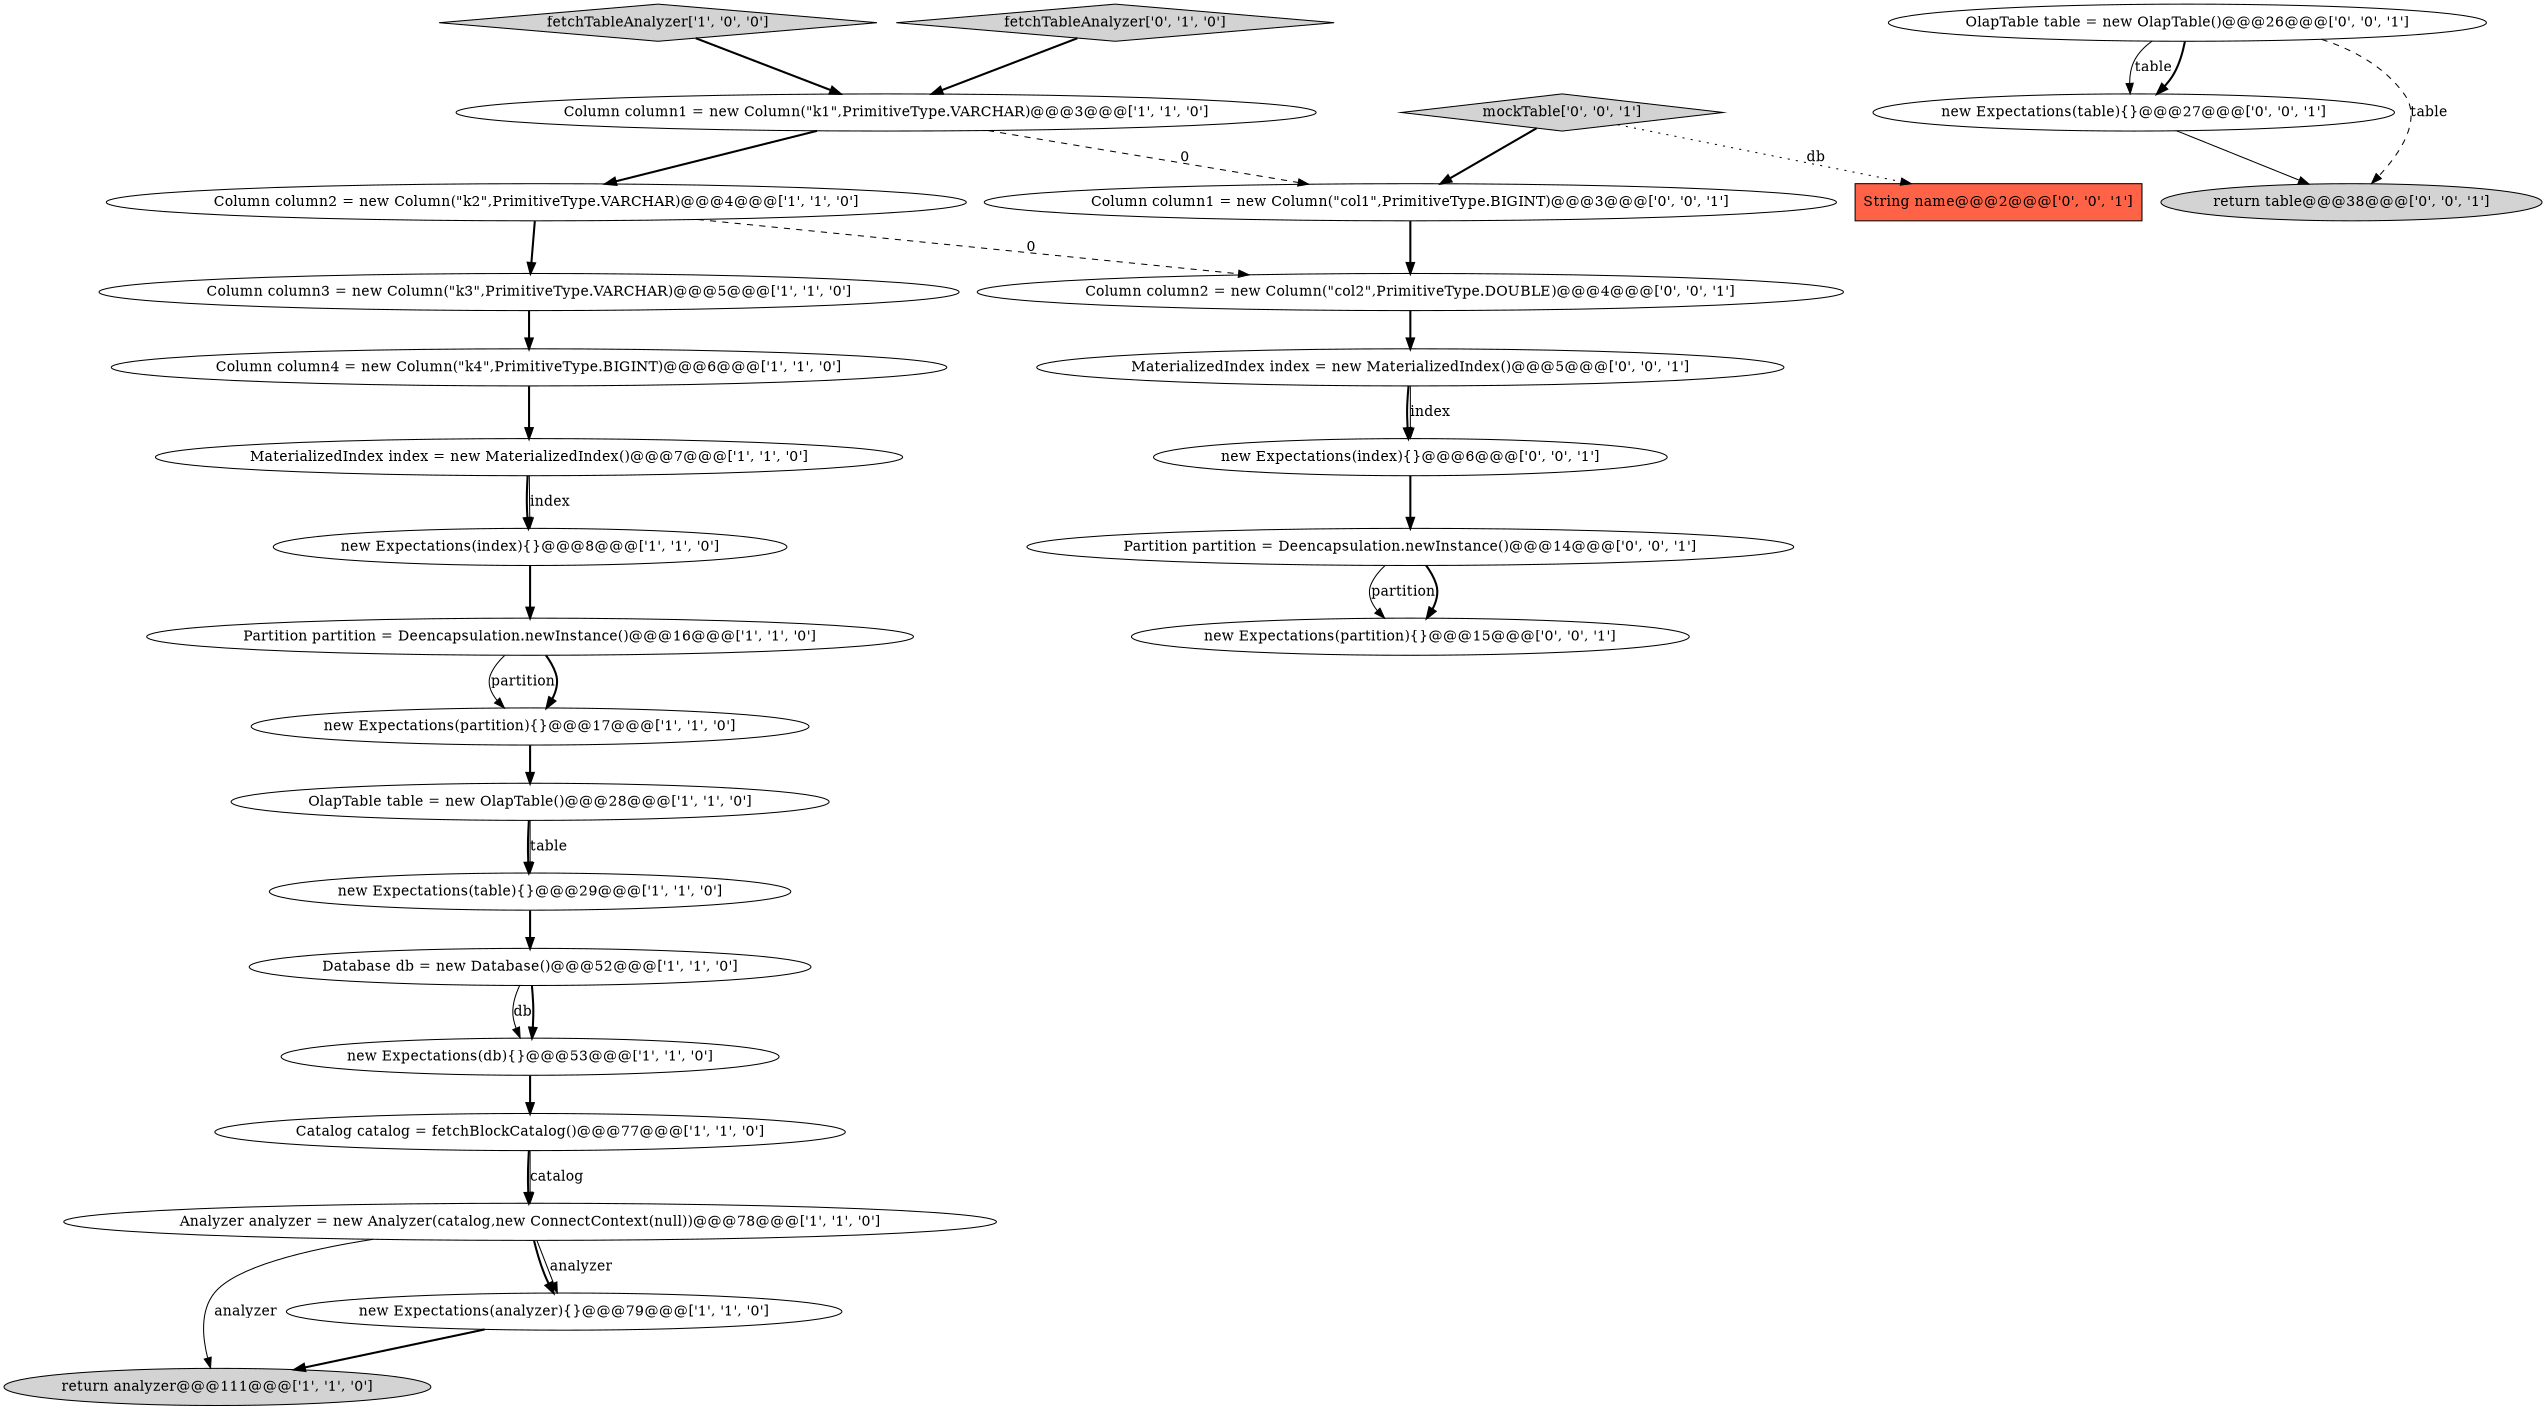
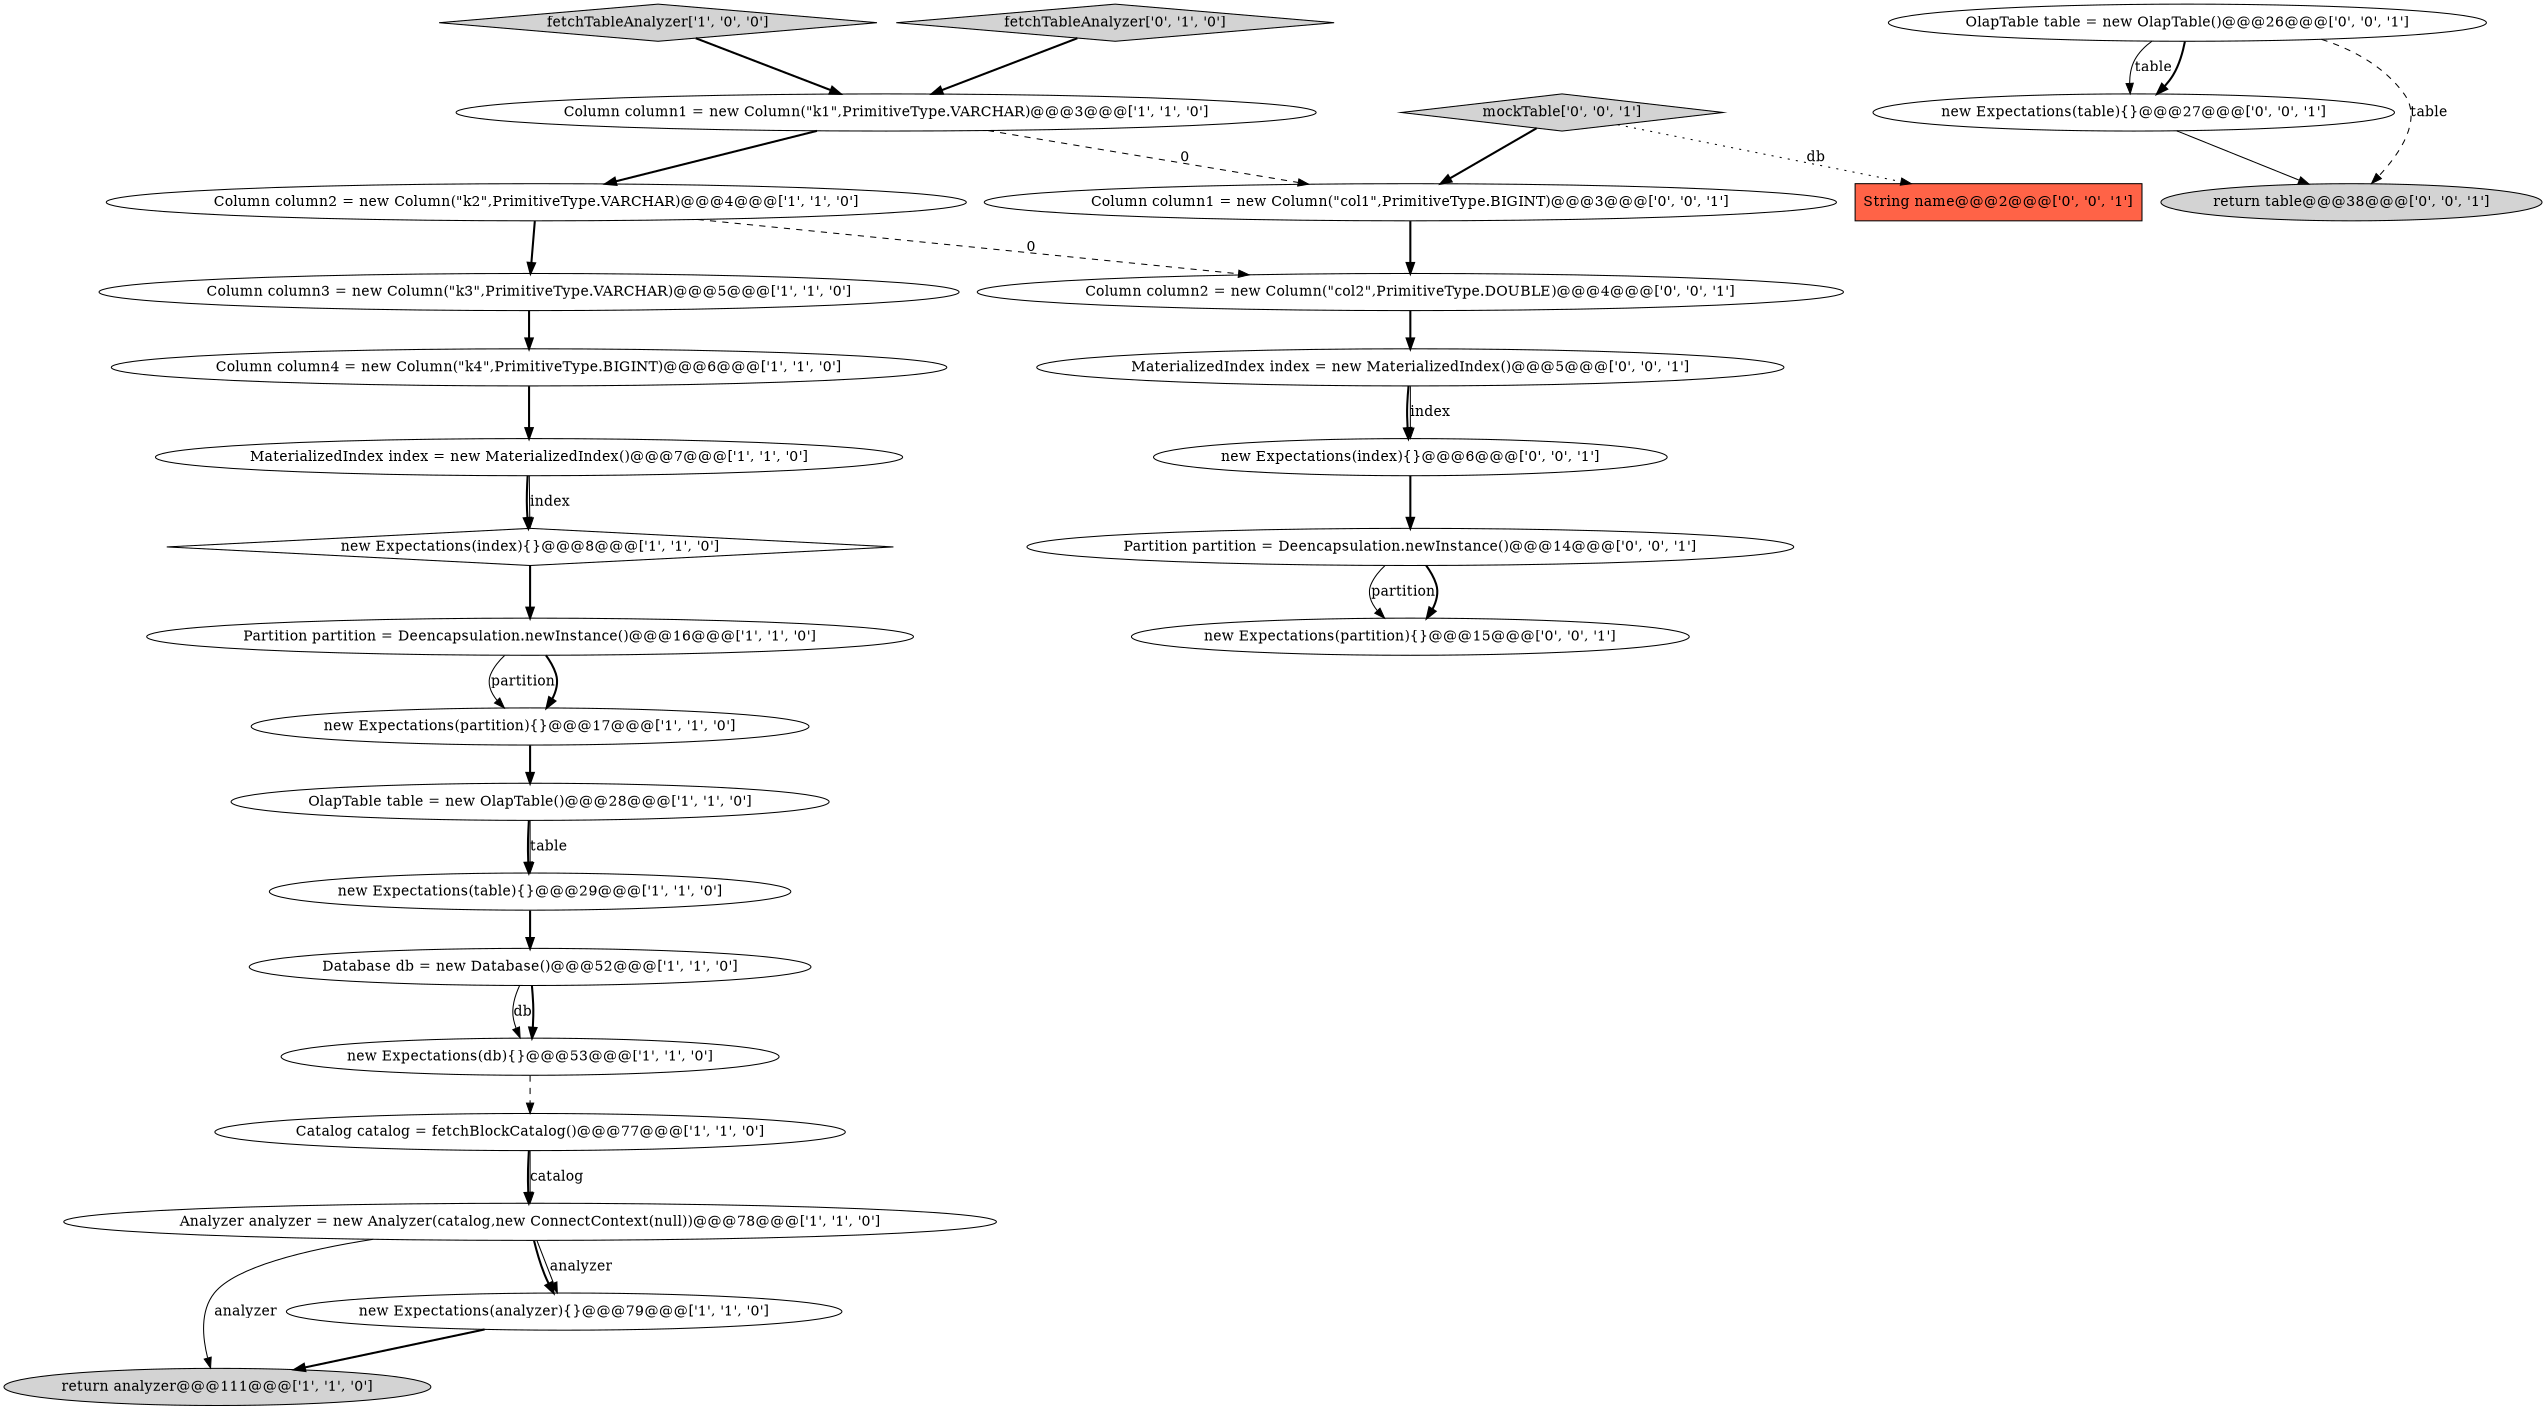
node "new Expectations(index){}@@@8@@@['1', '1', '0']": shape ellipse -> diamond
edge "new Expectations(db){}@@@53@@@['1', '1', '0']" -> "Catalog catalog = fetchBlockCatalog()@@@77@@@['1', '1', '0']": style bold -> dashed
